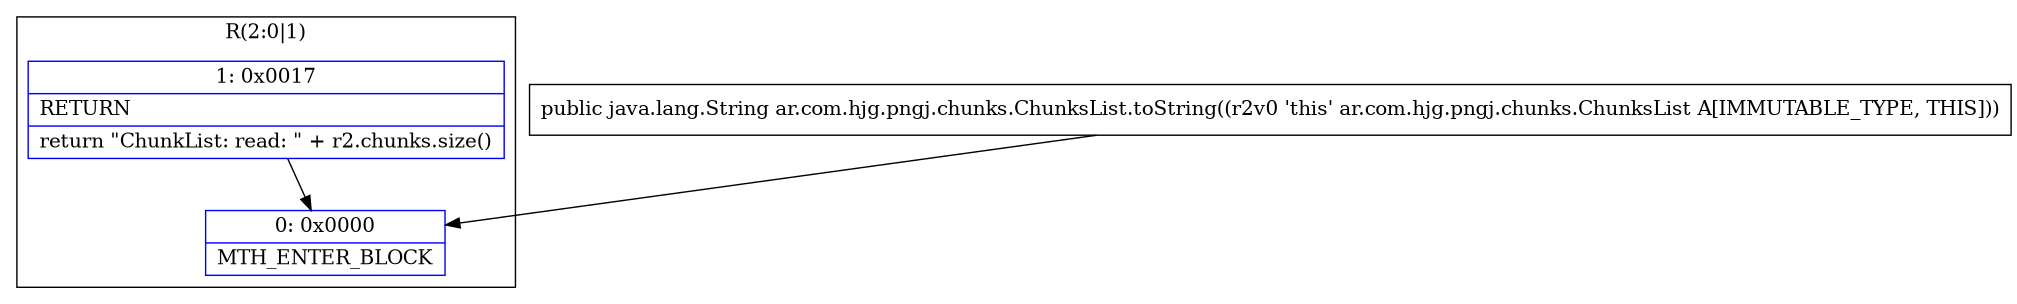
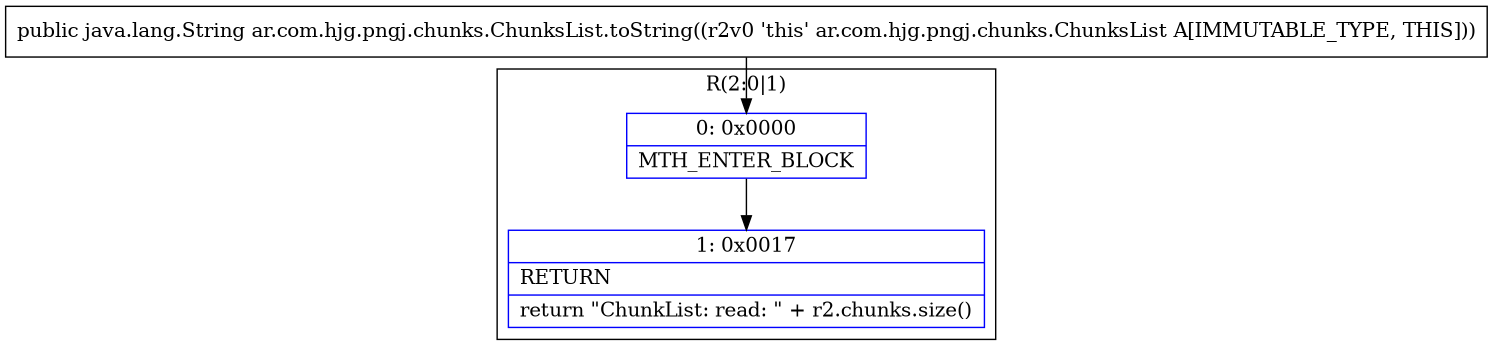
edge "1: 0x0017" -> "0: 0x0000": reversed
